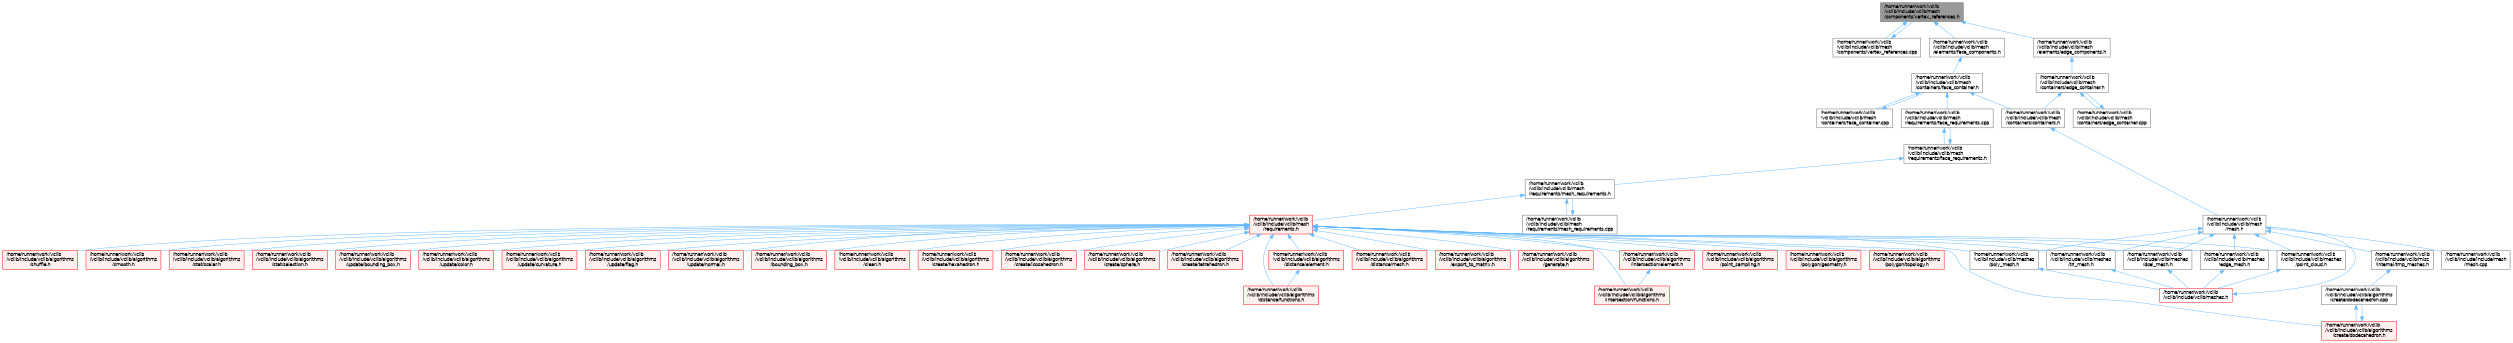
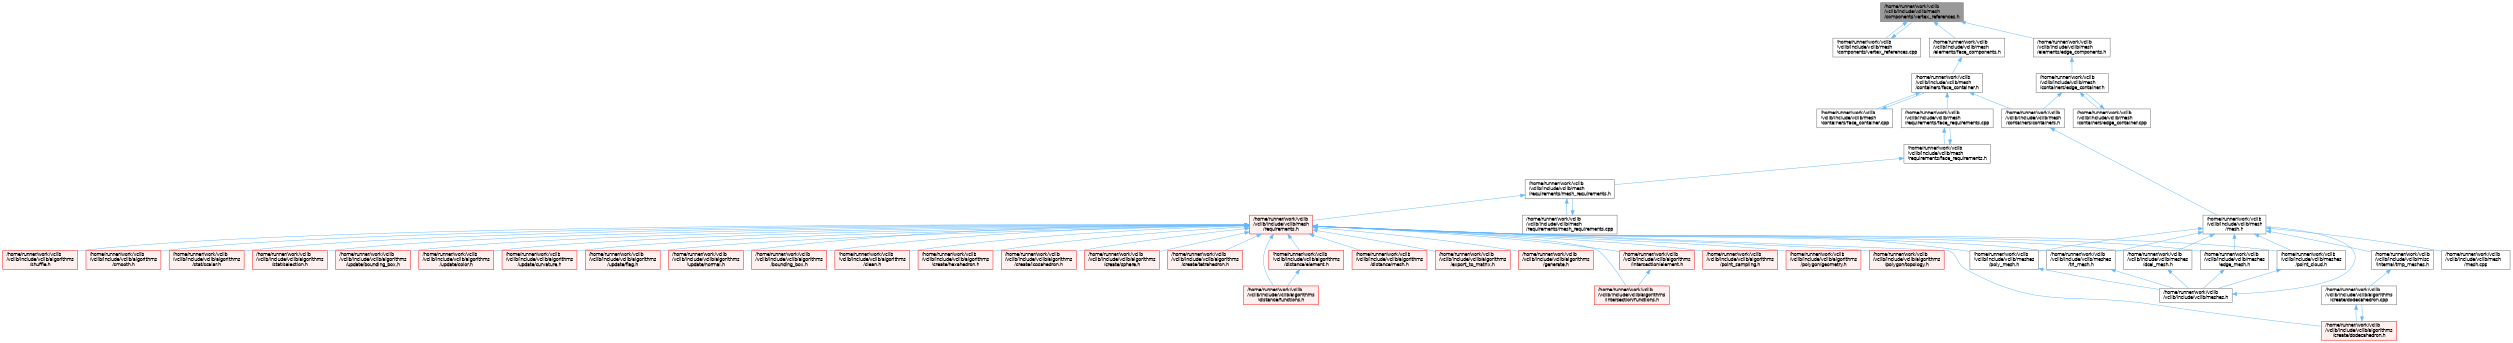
node "/home/runner/work/vclib /vclib/include/include/mesh /mesh.cpp": label "/home/runner/work/vclib /vclib/include/include/mesh /mesh.cpp" -> "/home/runner/work/vclib /vclib/include/vclib/mesh /mesh.cpp"
node "/home/runner/work/vclib /vclib/include/vclib/meshes.h": color red -> grey40
